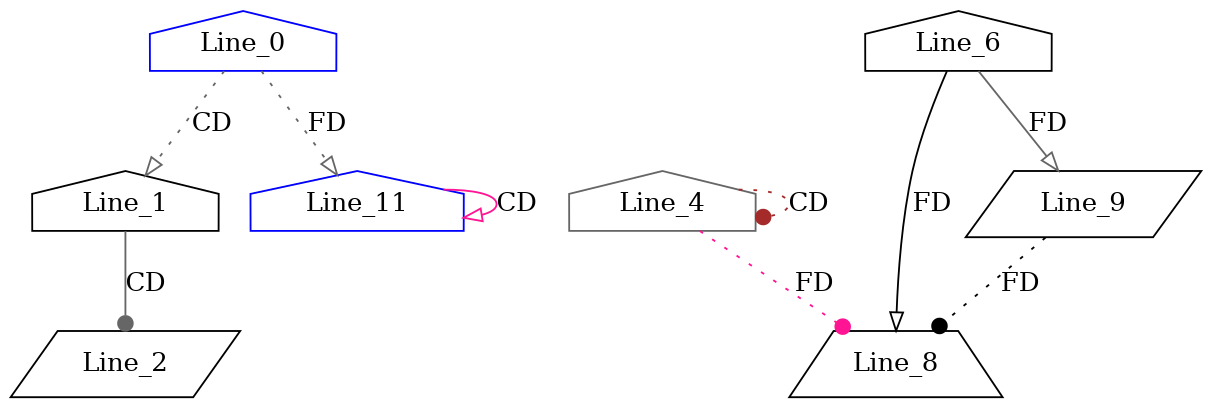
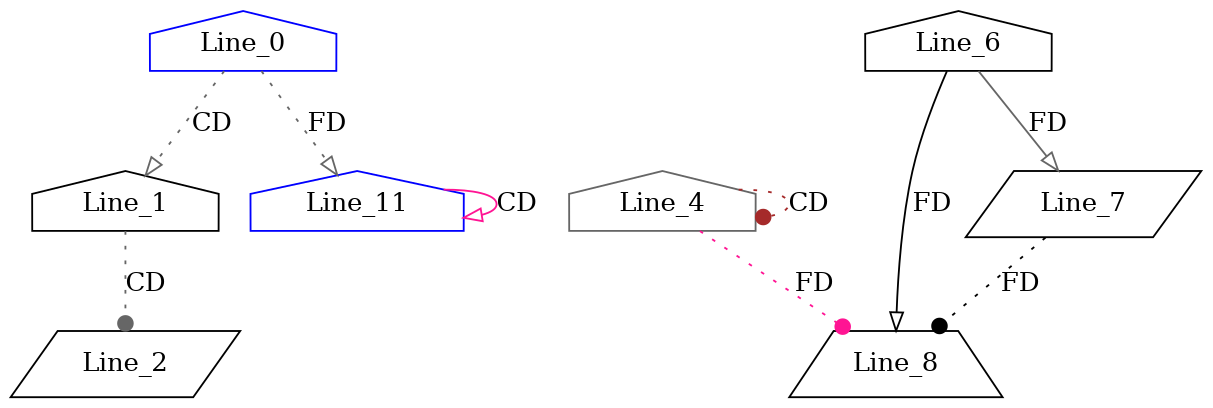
node "Line_9": label "Line_9" -> "Line_7"
edge "Line_1" -> "Line_2": style solid -> dotted
